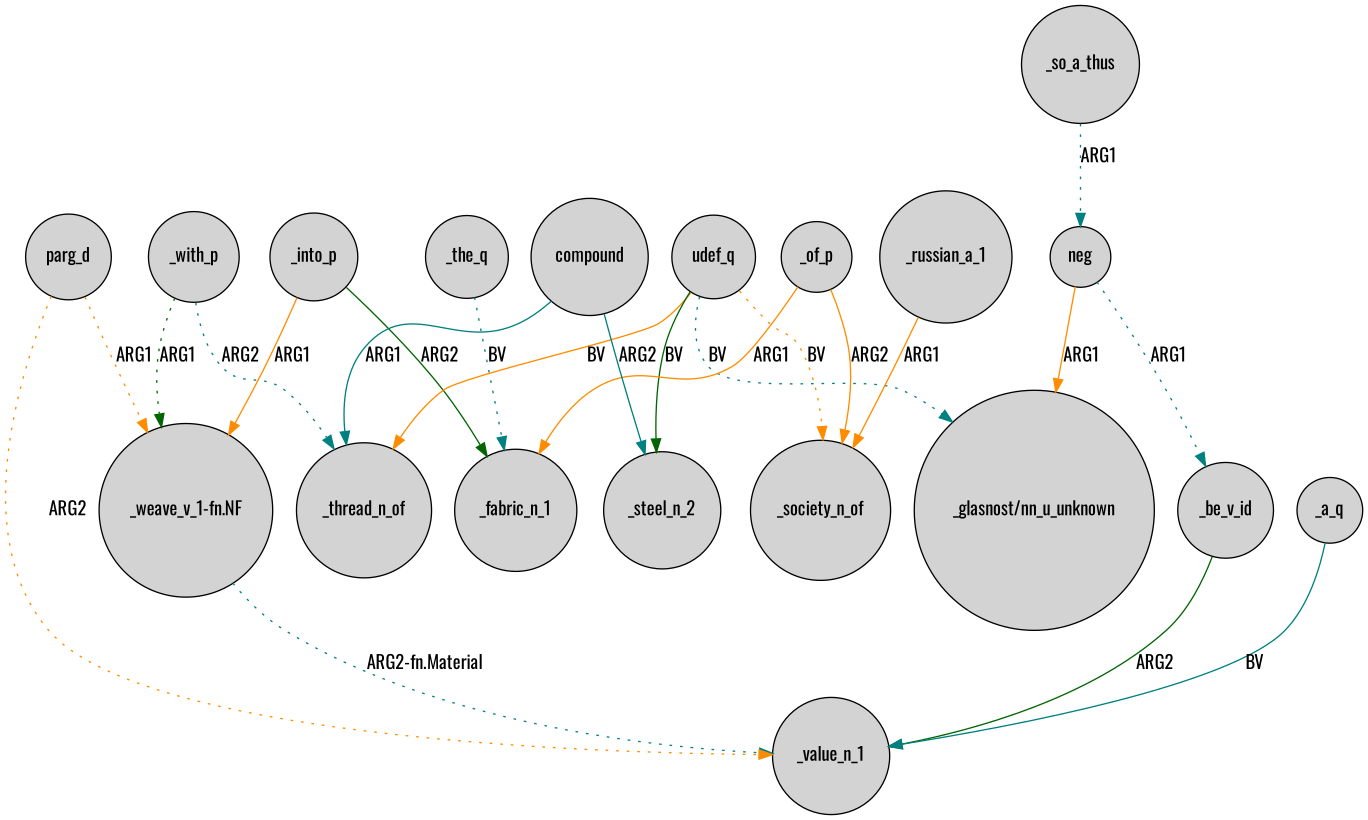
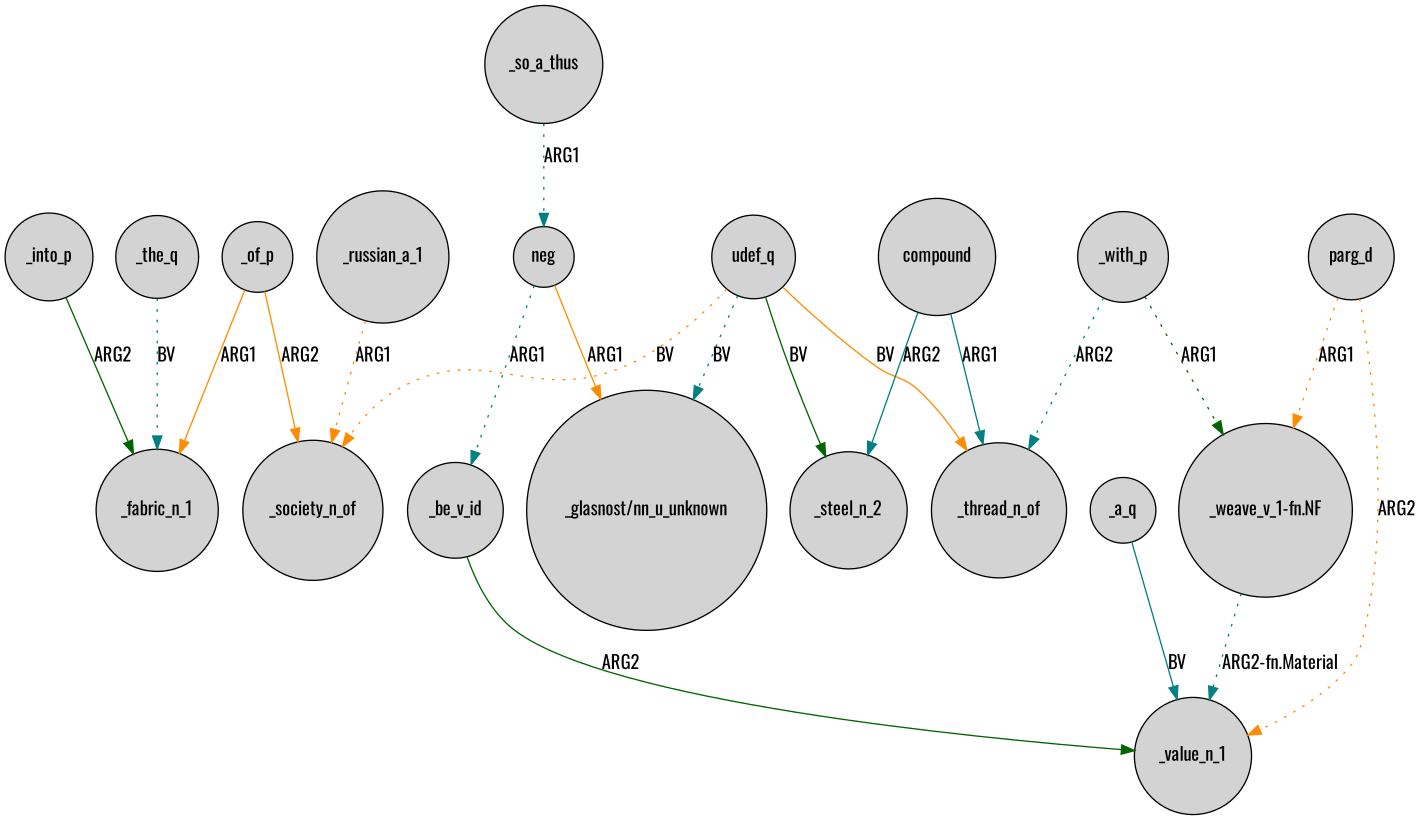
edge "_into_p" -> "_weave_v_1-fn.NF": removed, label "ARG1"
edge "_russian_a_1" -> "_society_n_of": style solid -> dotted
